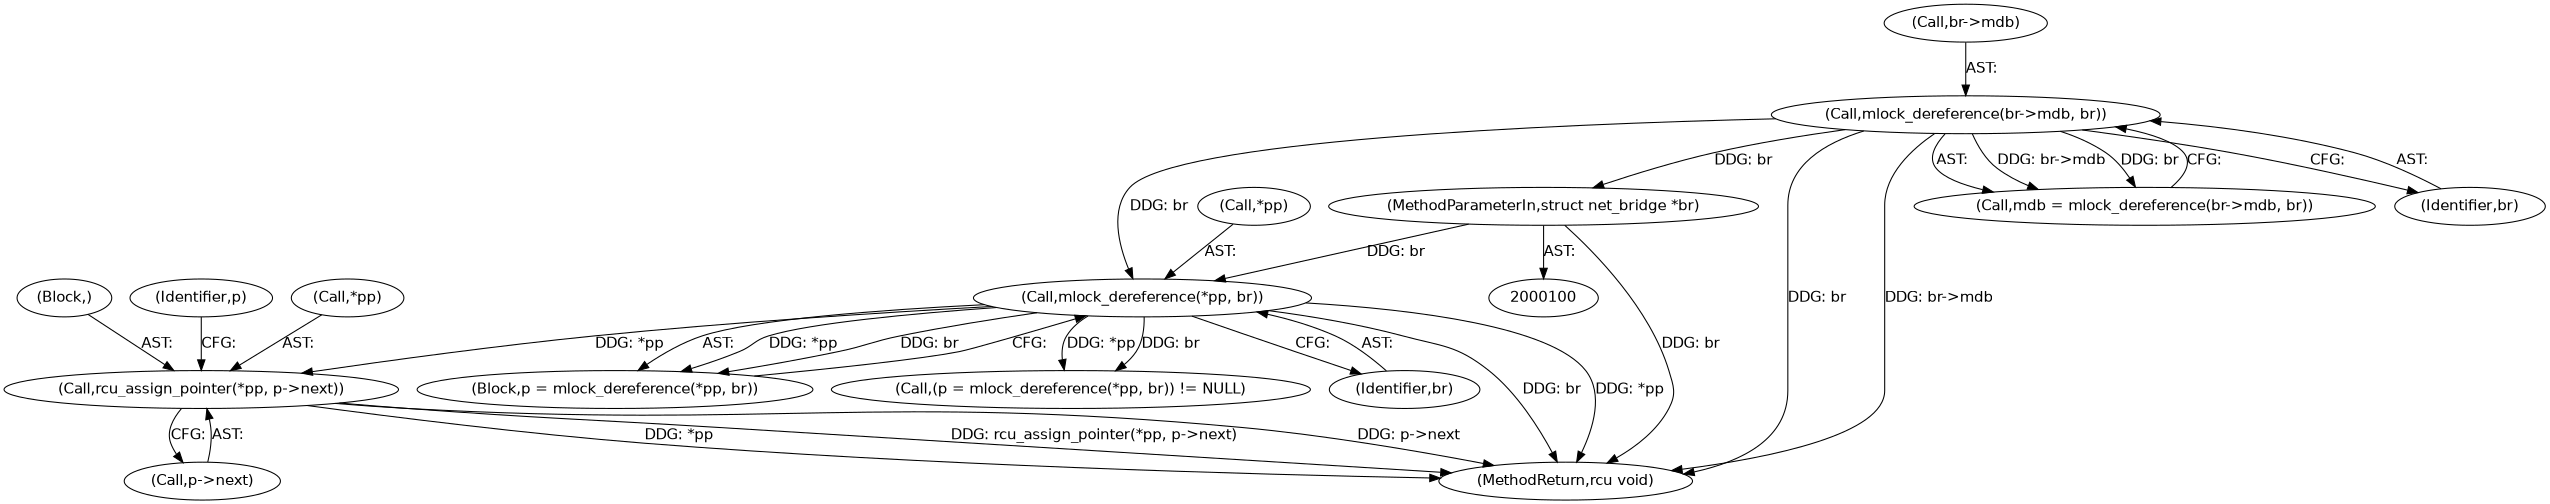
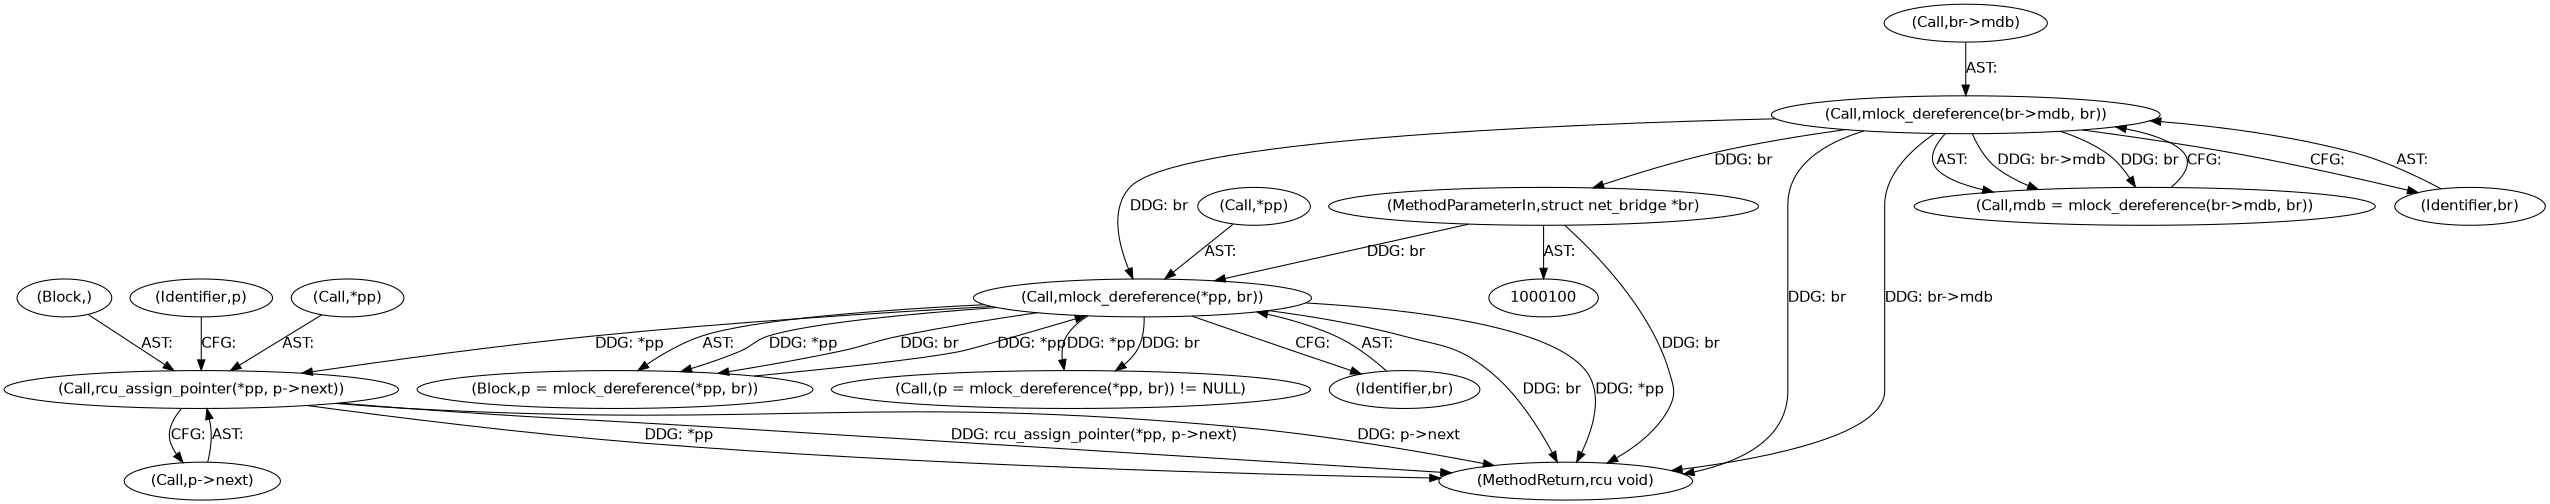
node "2000100": label "2000100" -> "1000100"
edge "(Block,p = mlock_dereference(*pp, br))" -> "(Call,mlock_dereference(*pp, br))": label "CFG: " -> "DDG: *pp"
